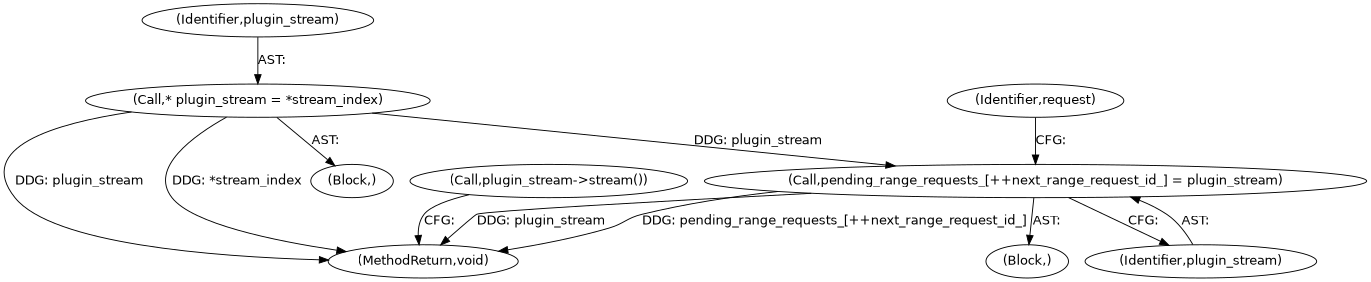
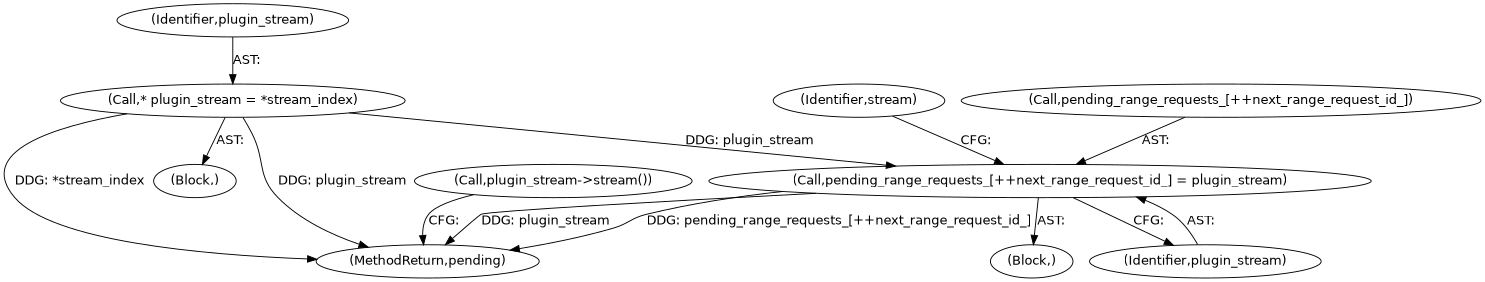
node "(Identifier,request)": label "(Identifier,request)" -> "(Identifier,stream)"
node "(Call,pending_range_requests_[++next_range_request_id_])": added
node "(MethodReturn,void)": label "(MethodReturn,void)" -> "(MethodReturn,pending)"
